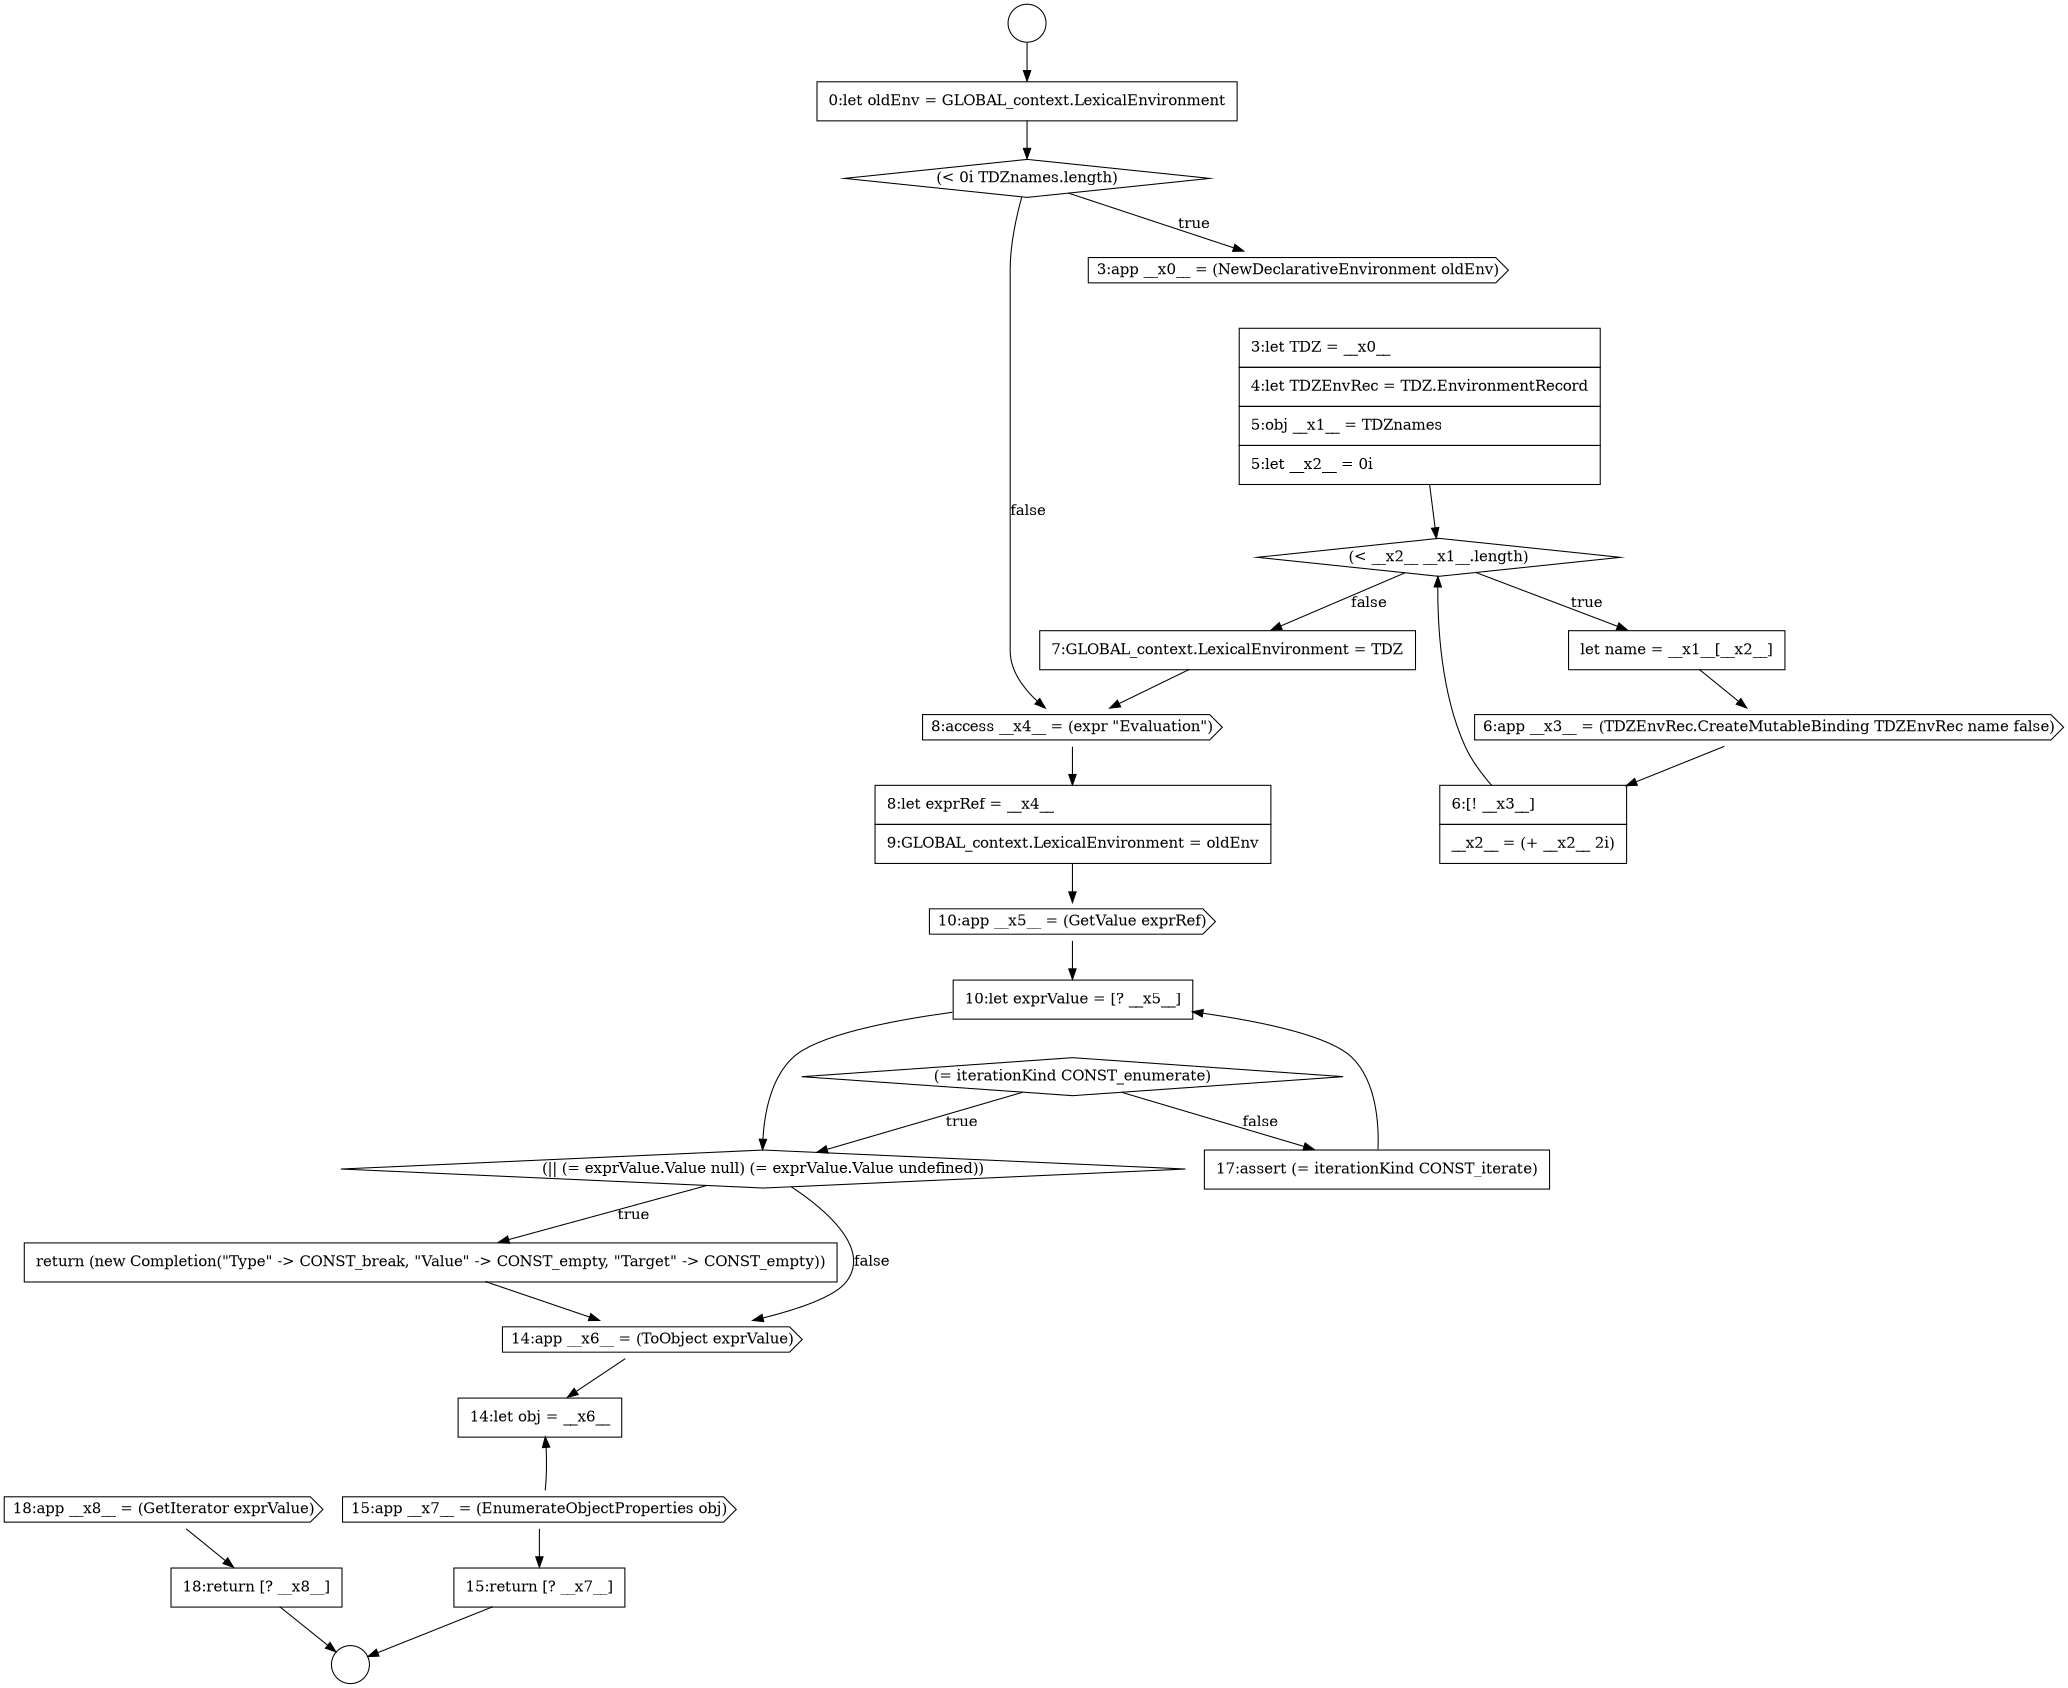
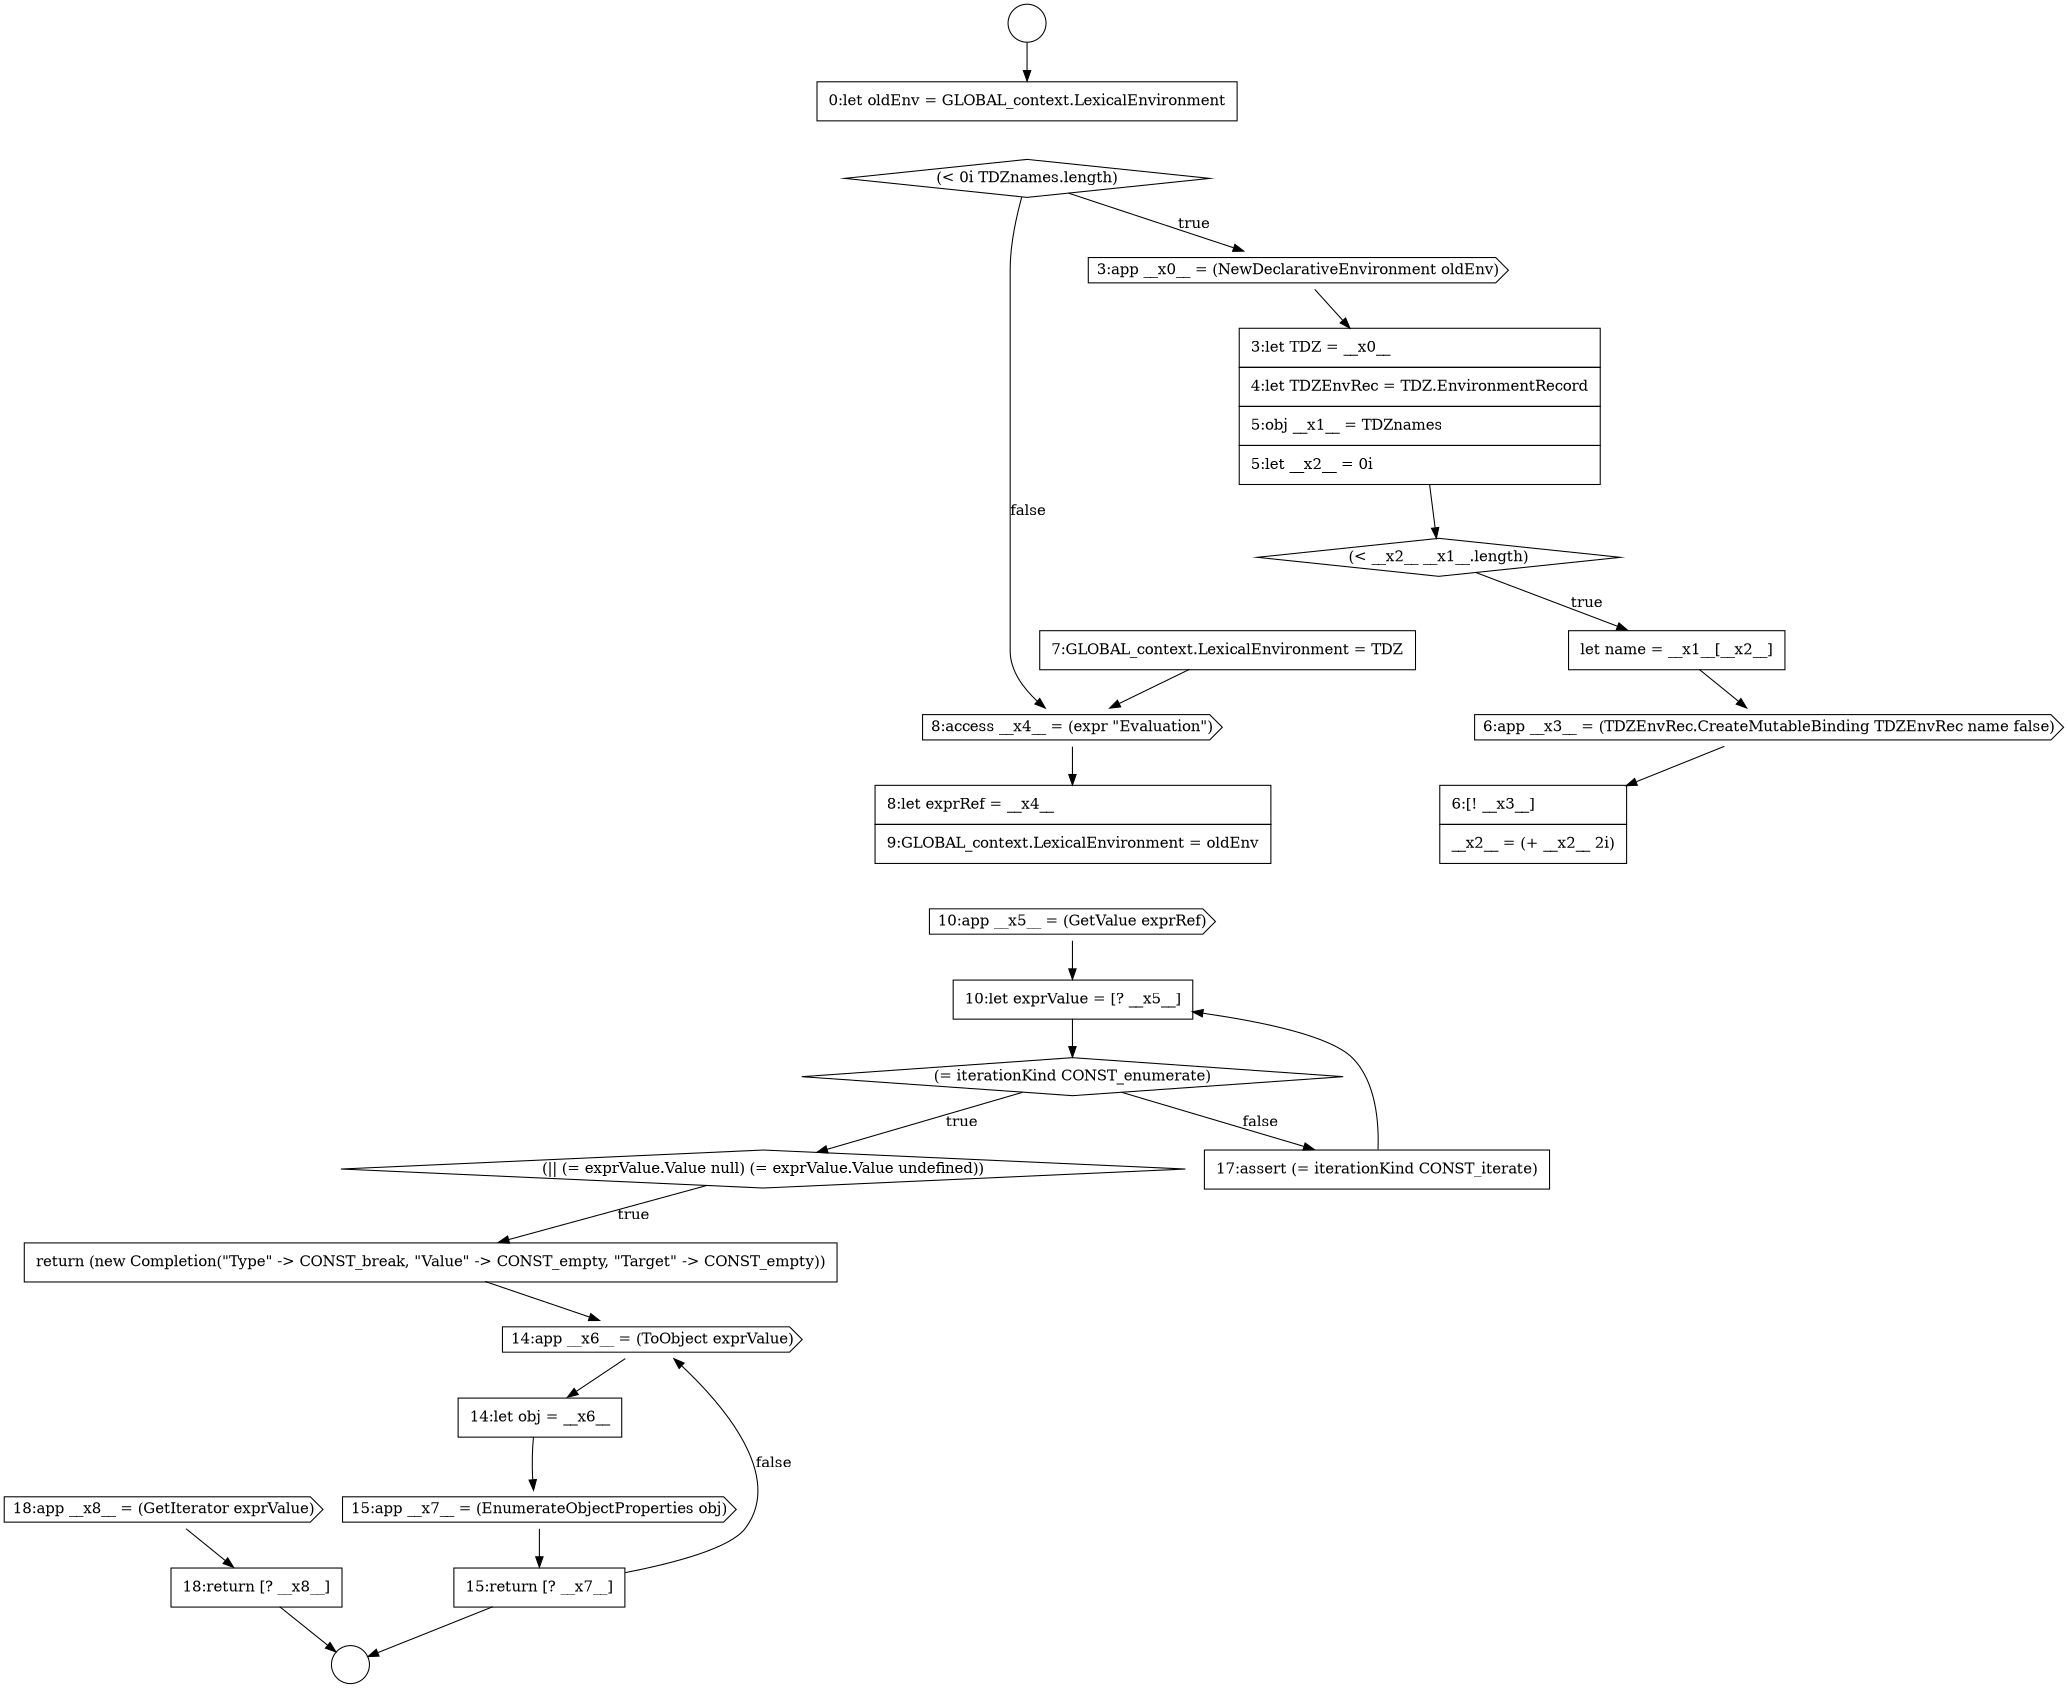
edge "0:let oldEnv = GLOBAL_context.LexicalEnvironment" -> "(< 0i TDZnames.length)": removed
edge "3:app __x0__ = (NewDeclarativeEnvironment oldEnv)" -> "3:let TDZ = __x0__": added
edge "(< __x2__ __x1__.length)" -> "7:GLOBAL_context.LexicalEnvironment = TDZ": removed, label "false"
edge "6:[! __x3__]" -> "(< __x2__ __x1__.length)": removed
edge "8:let exprRef = __x4__" -> "10:app __x5__ = (GetValue exprRef)": removed
edge "10:let exprValue = [? __x5__]" -> "(|| (= exprValue.Value null) (= exprValue.Value undefined))": now "10:let exprValue = [? __x5__]" -> "(= iterationKind CONST_enumerate)"
edge "(|| (= exprValue.Value null) (= exprValue.Value undefined))" -> "14:app __x6__ = (ToObject exprValue)": now "15:return [? __x7__]" -> "14:app __x6__ = (ToObject exprValue)"
edge "15:app __x7__ = (EnumerateObjectProperties obj)" -> "14:let obj = __x6__": reversed
